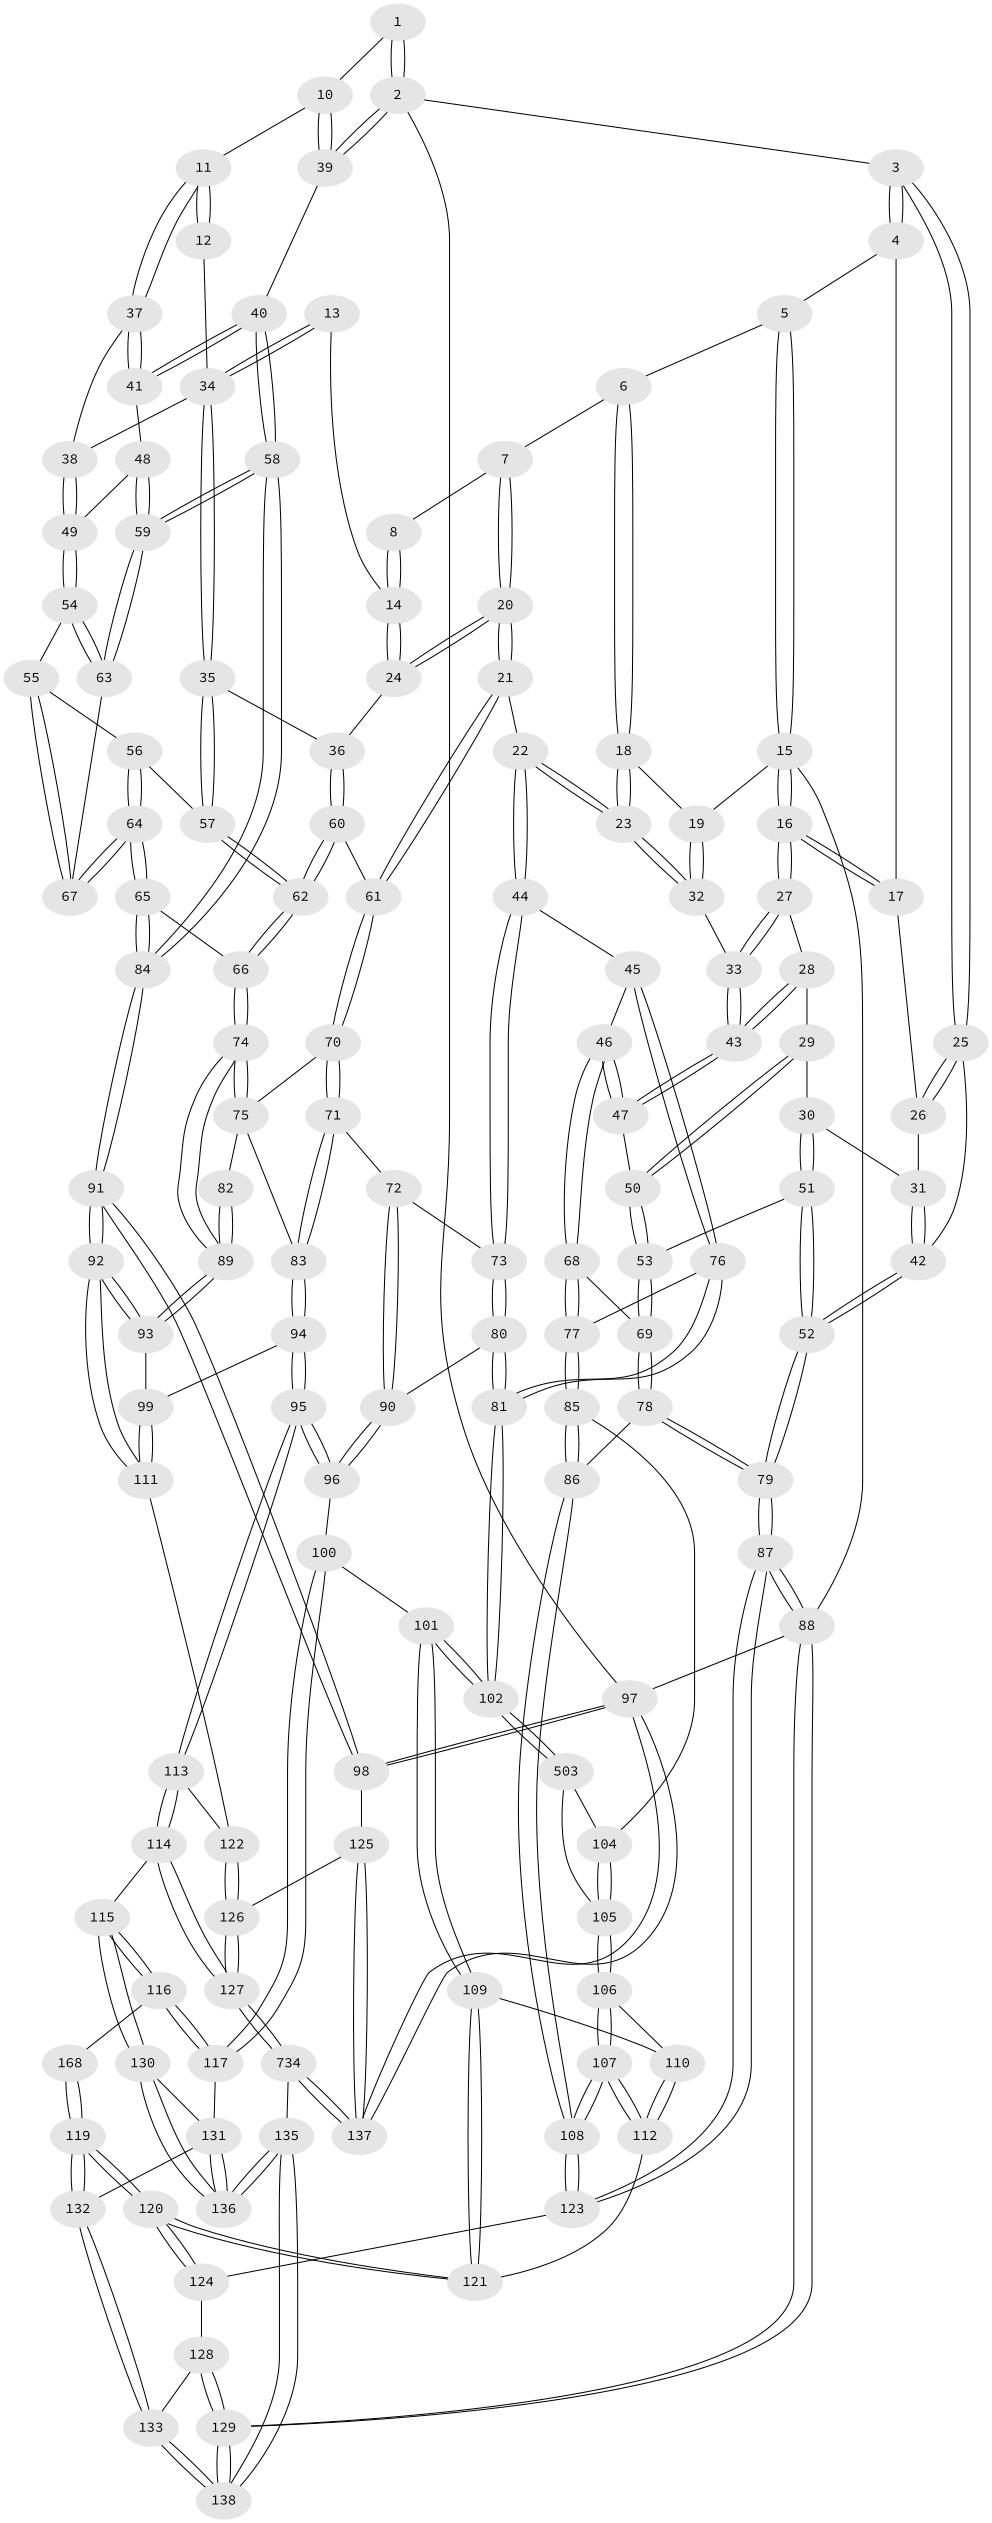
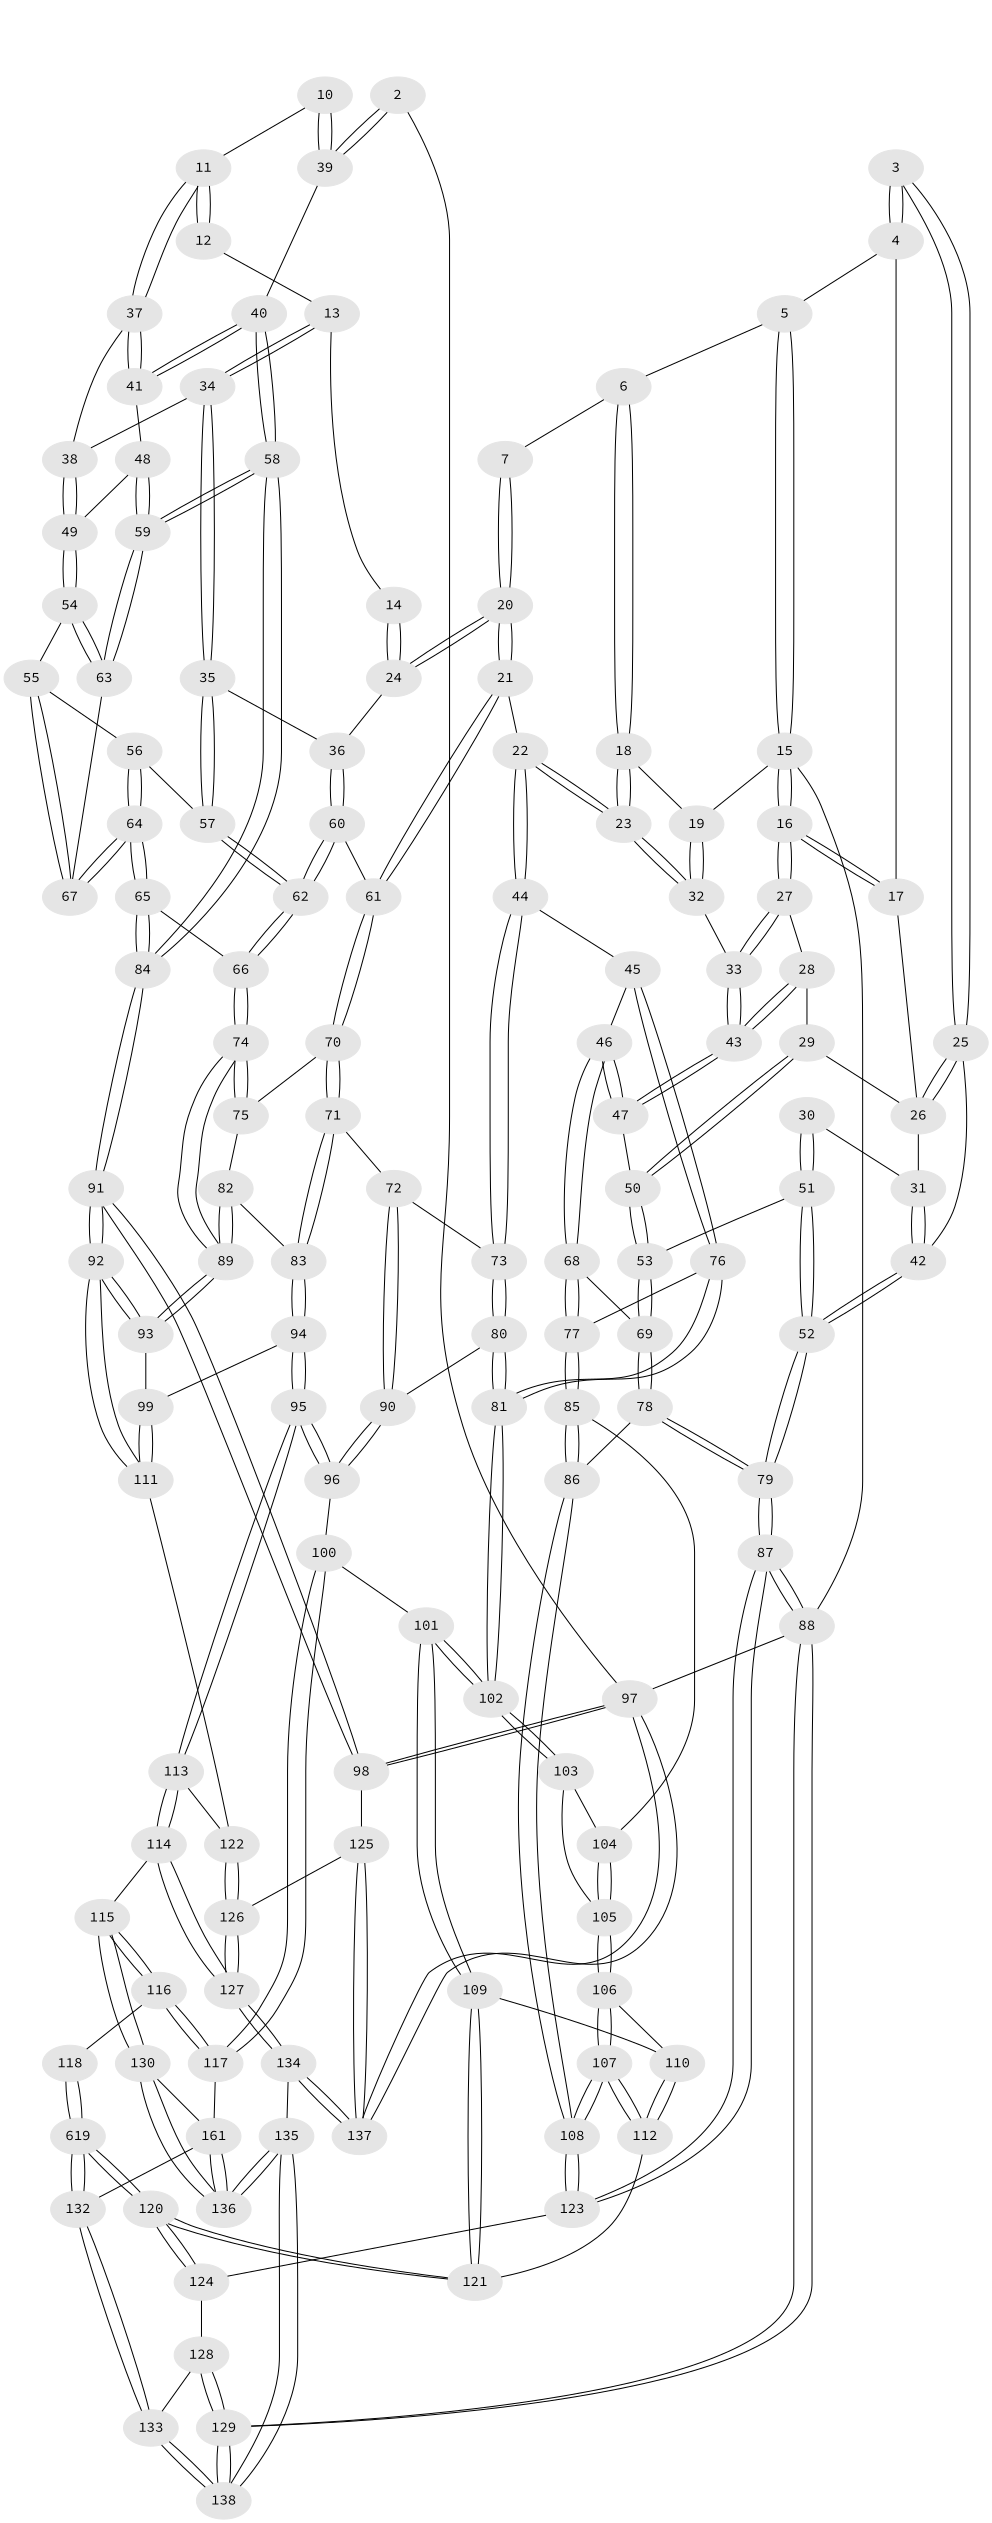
node "1": removed
edge "2" -- "3": removed
edge "12" -- "34": now "12" -- "13"
node "8": removed
edge "29" -- "30": now "29" -- "26"
edge "75" -- "83": now "82" -- "83"
node "503": label "503" -> "103"
node "168": label "168" -> "118"
node "734": label "734" -> "134"
node "119": label "119" -> "619"
node "131": label "131" -> "161"
